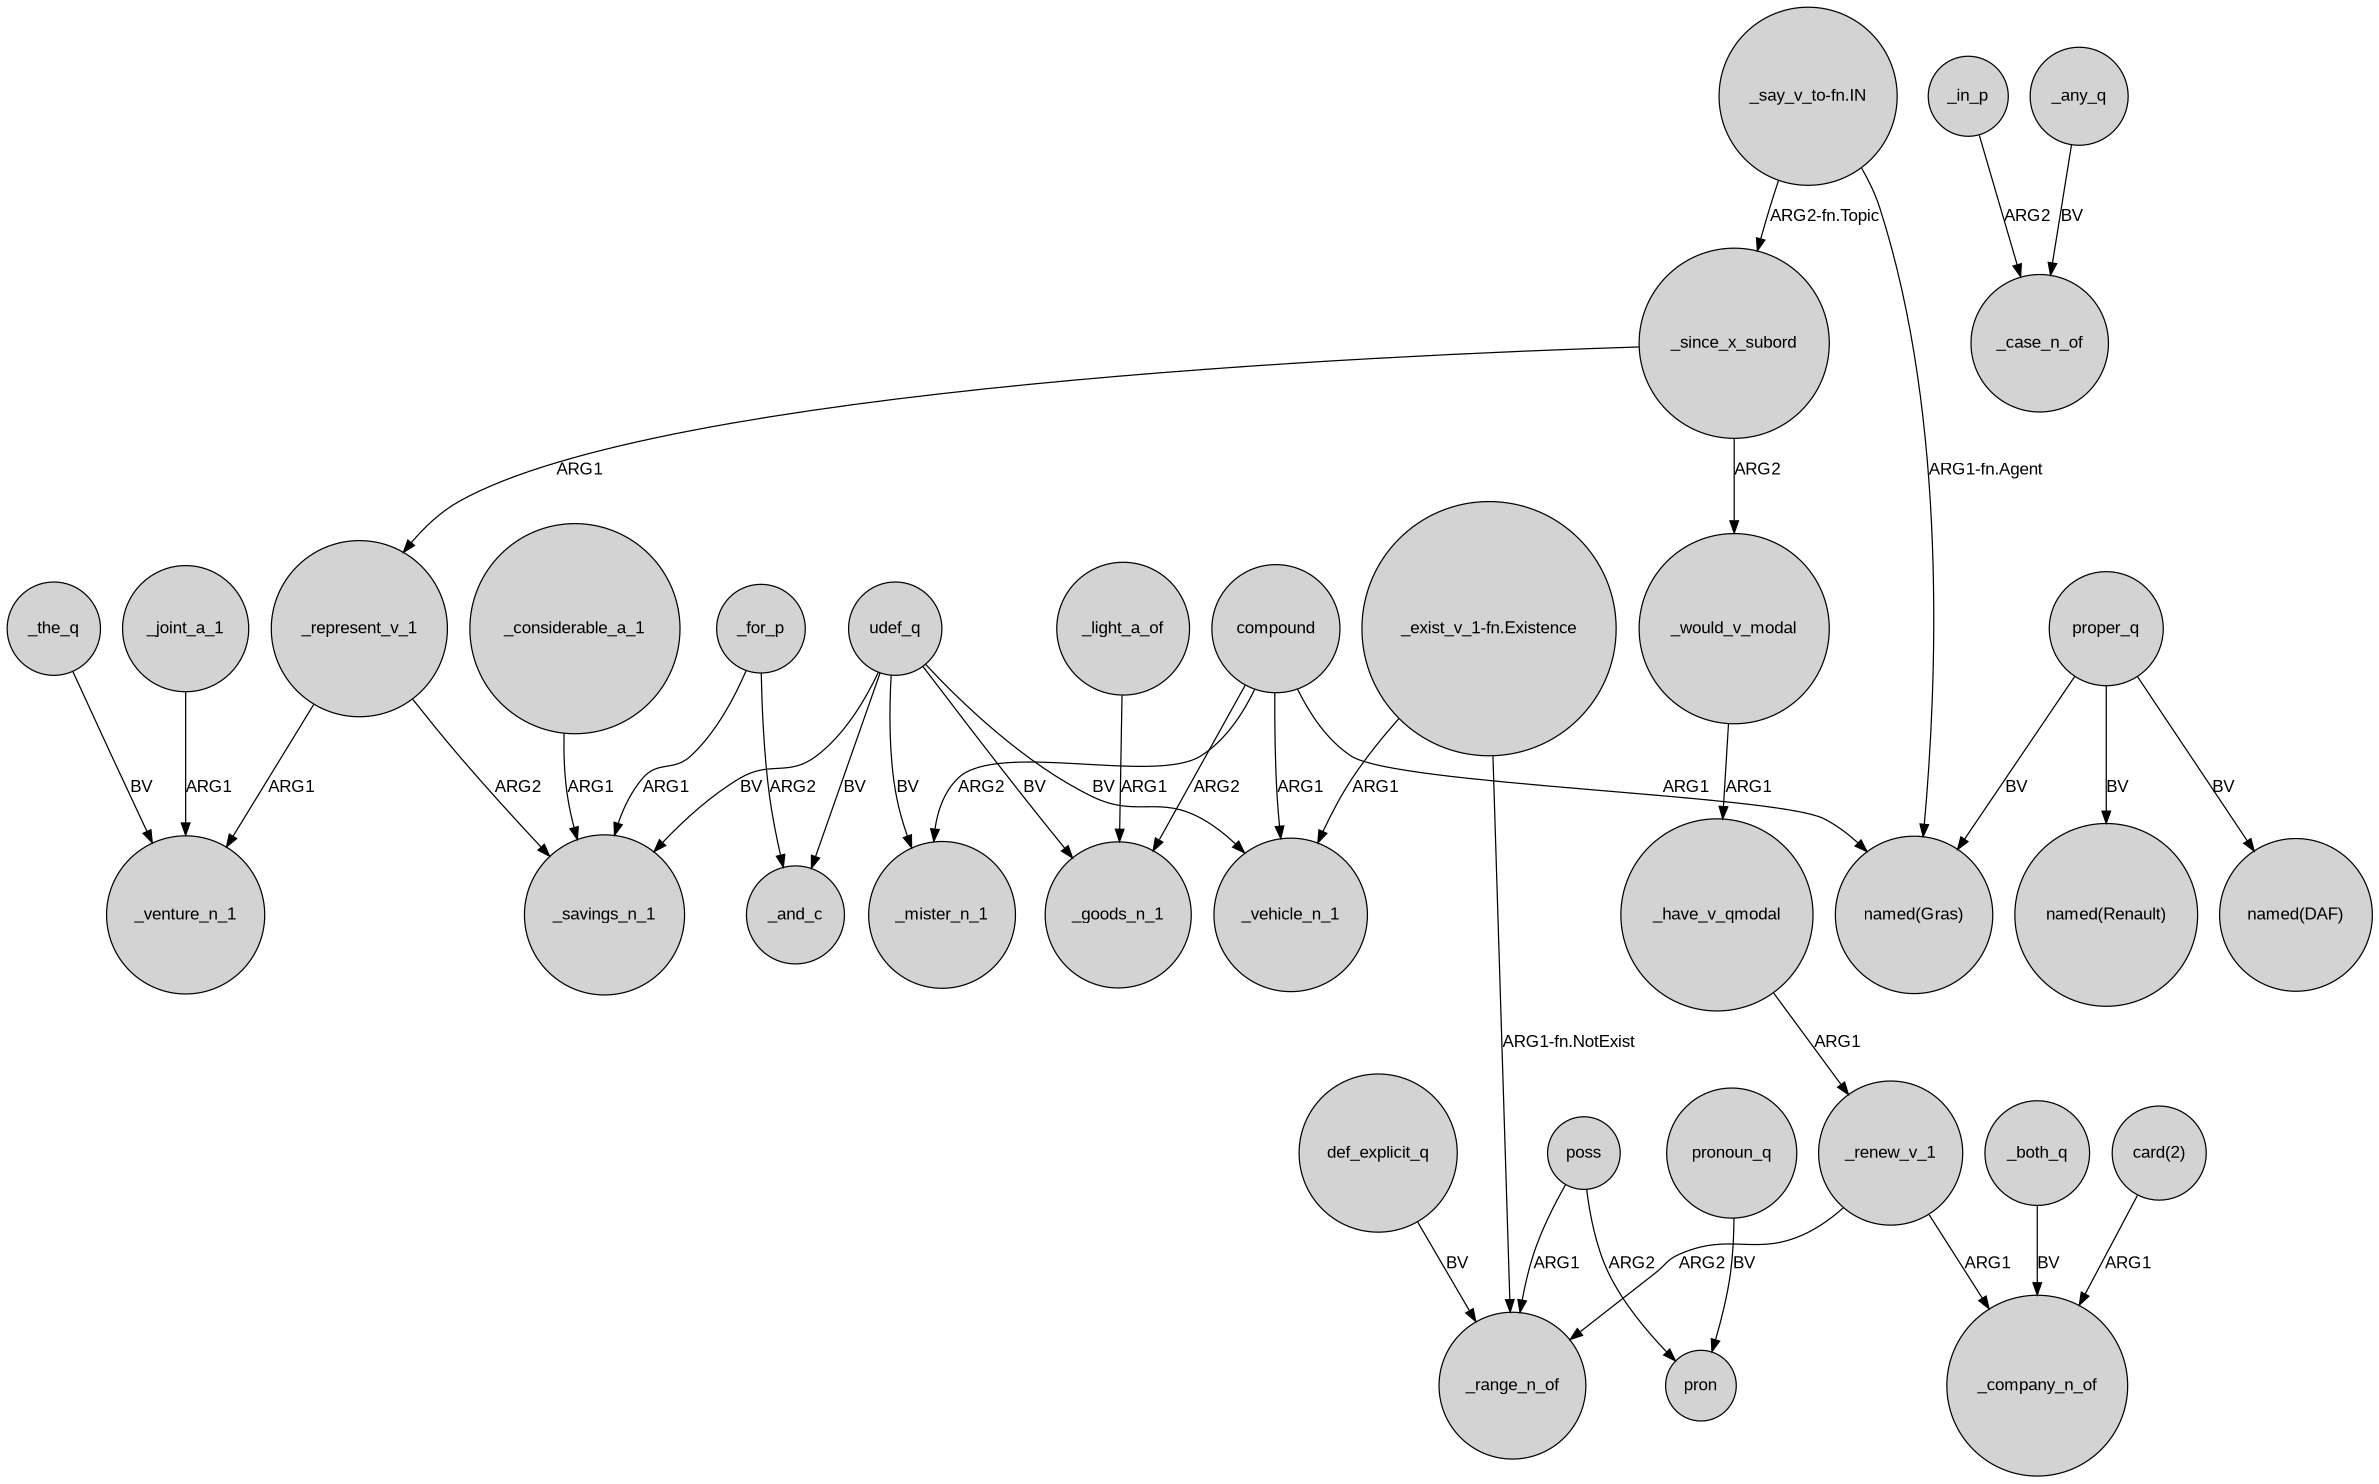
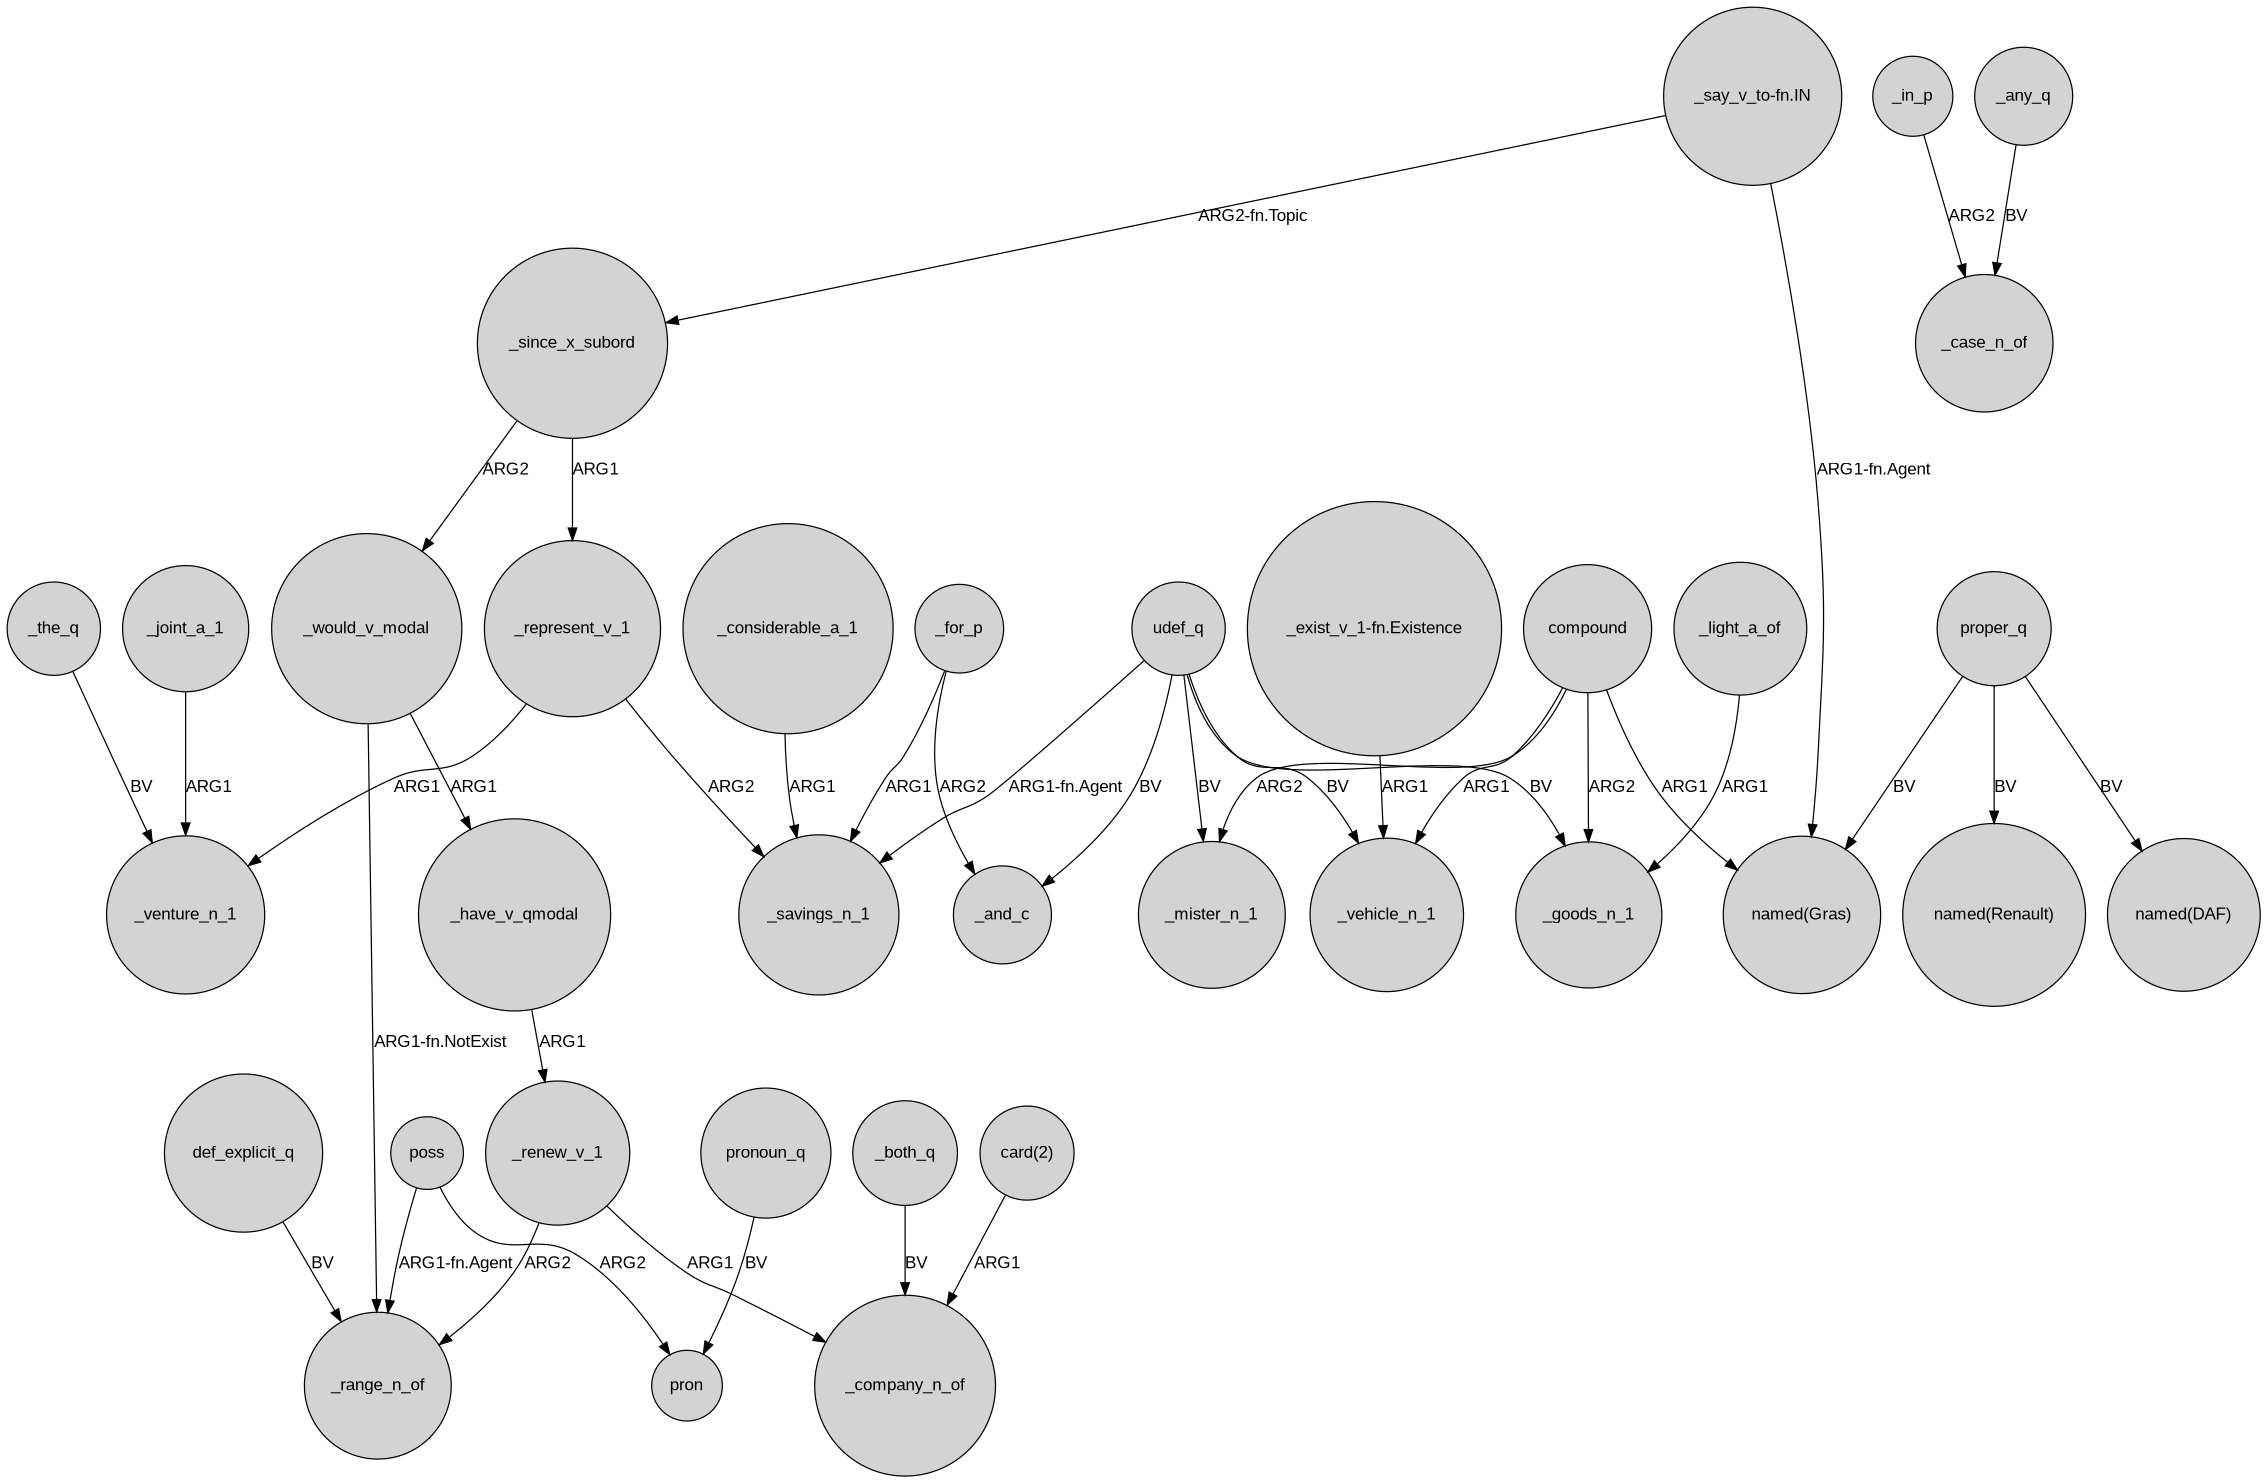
edge "udef_q" -> "_savings_n_1": label "BV" -> "ARG1-fn.Agent"
edge "_exist_v_1-fn.Existence" -> "_range_n_of": now "_would_v_modal" -> "_range_n_of"
edge "poss" -> "_range_n_of": label "ARG1" -> "ARG1-fn.Agent"
